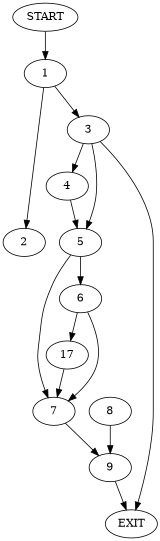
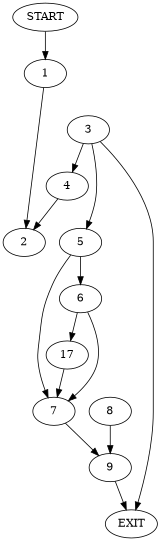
edge "1" -> "3": removed
edge "4" -> "5": now "4" -> "2"
